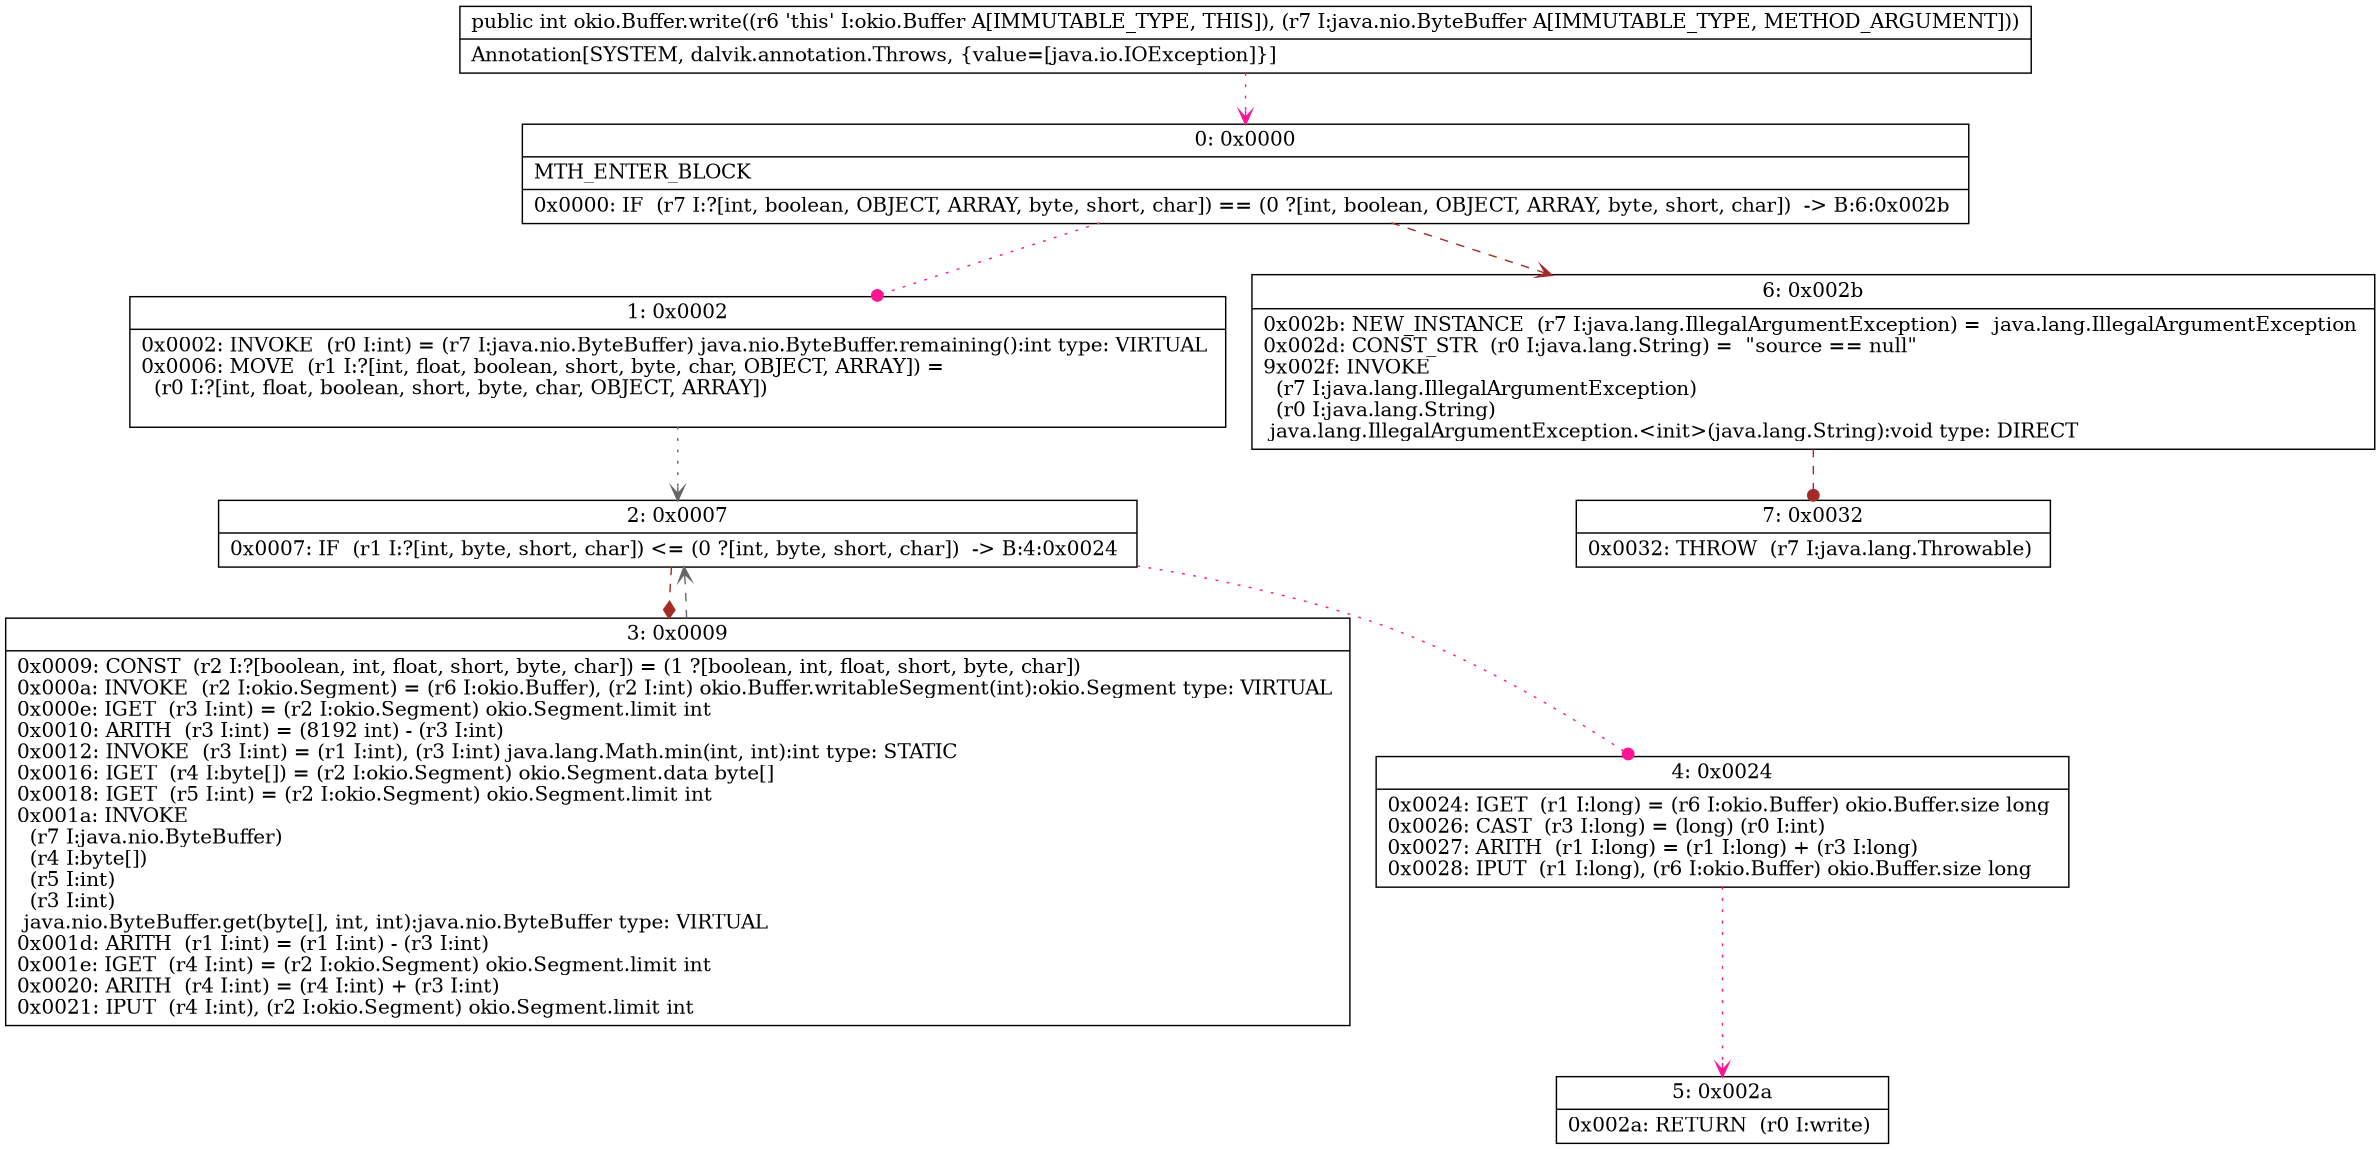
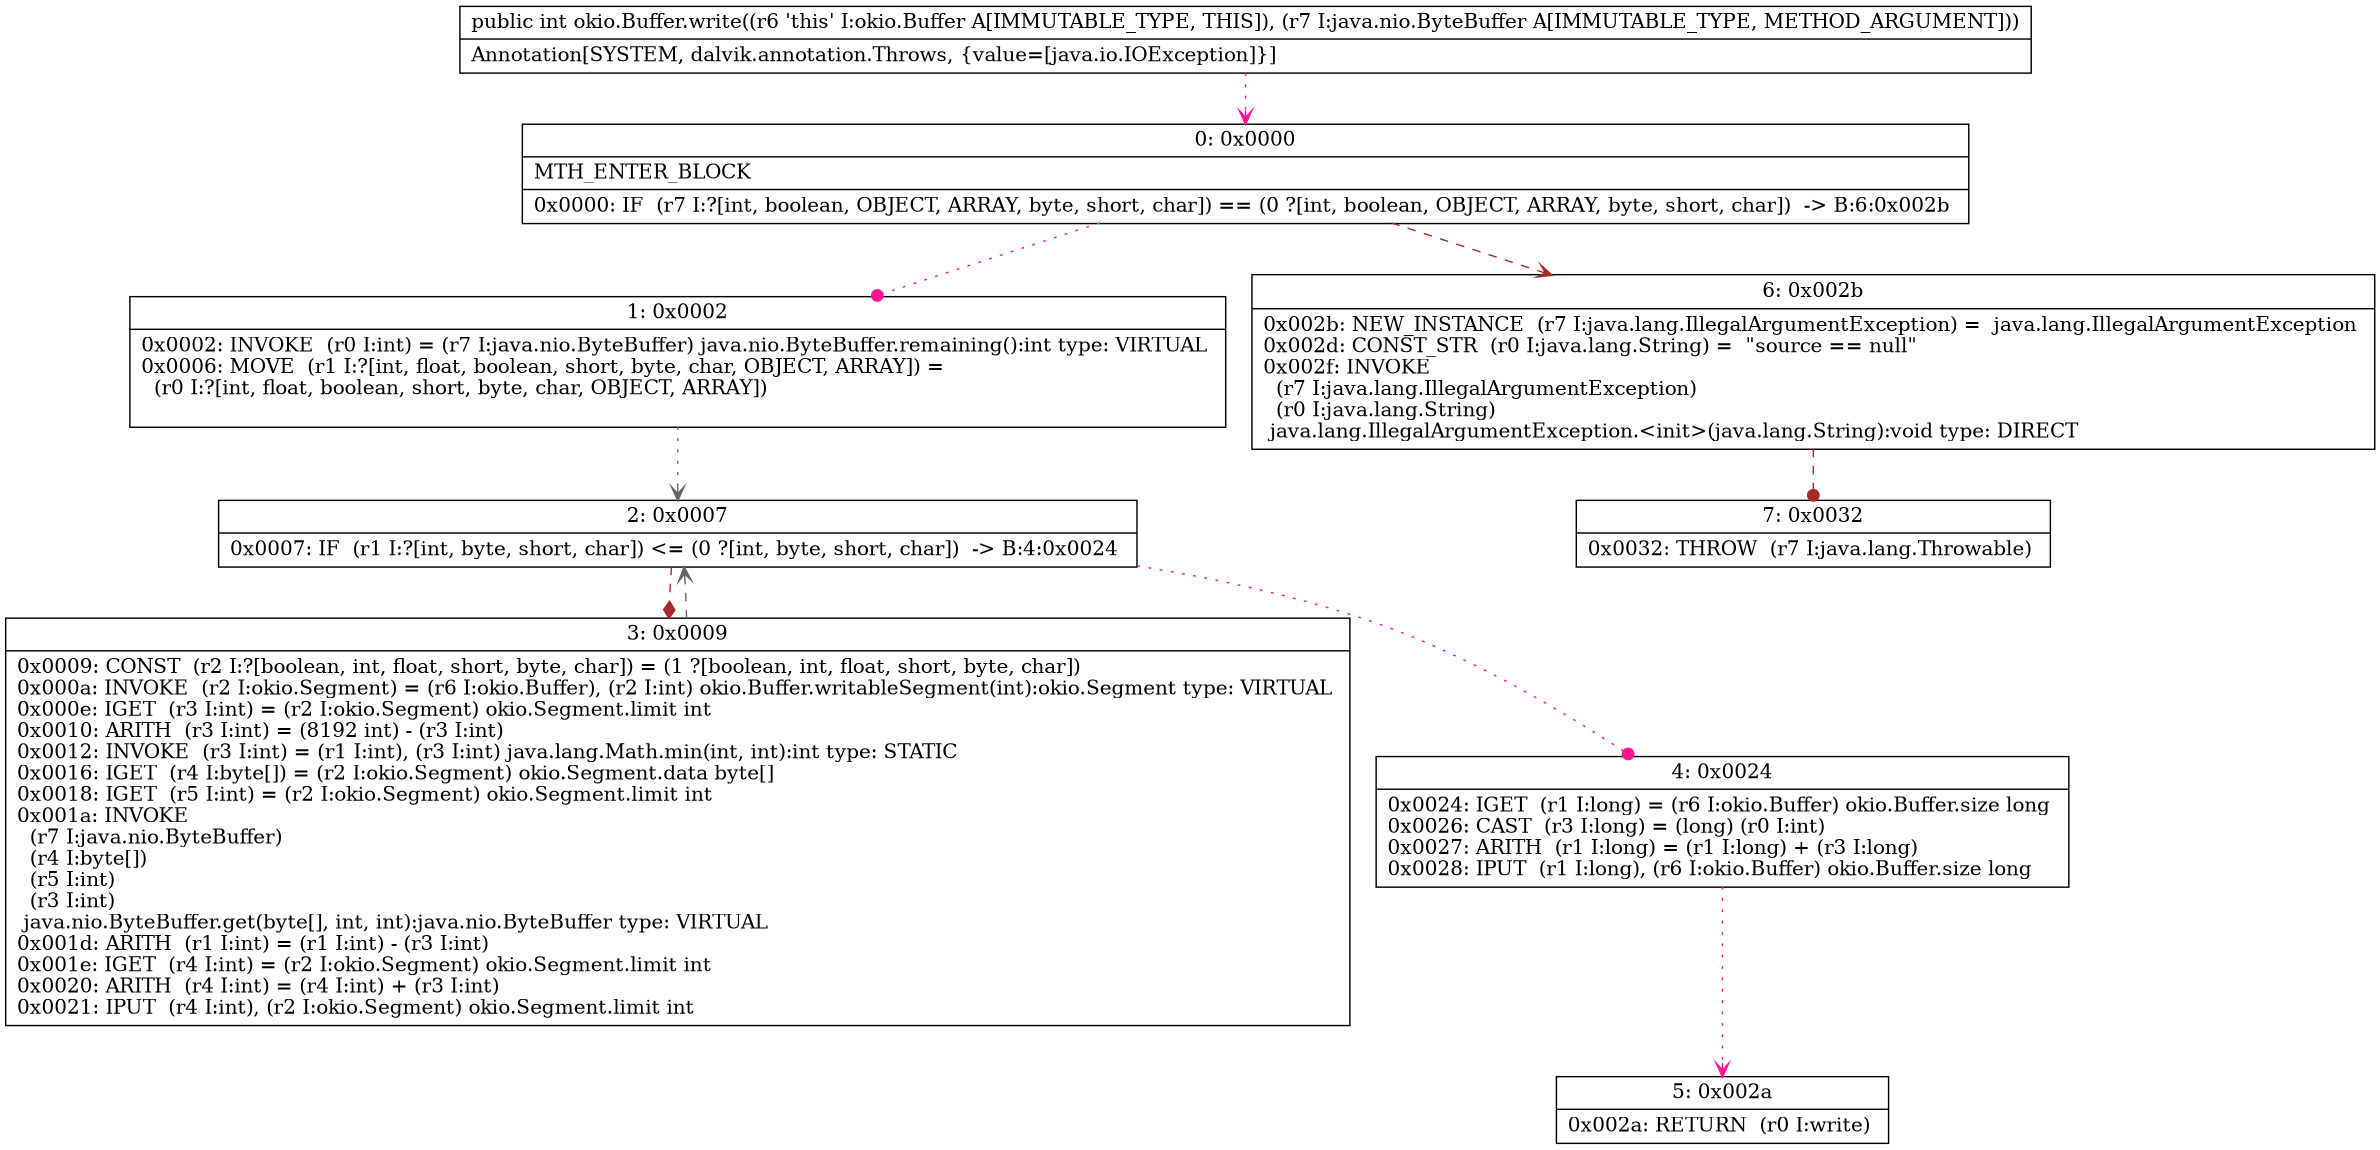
node "6: 0x002b": text "9x002f: INVOKE" -> "0x002f: INVOKE"
